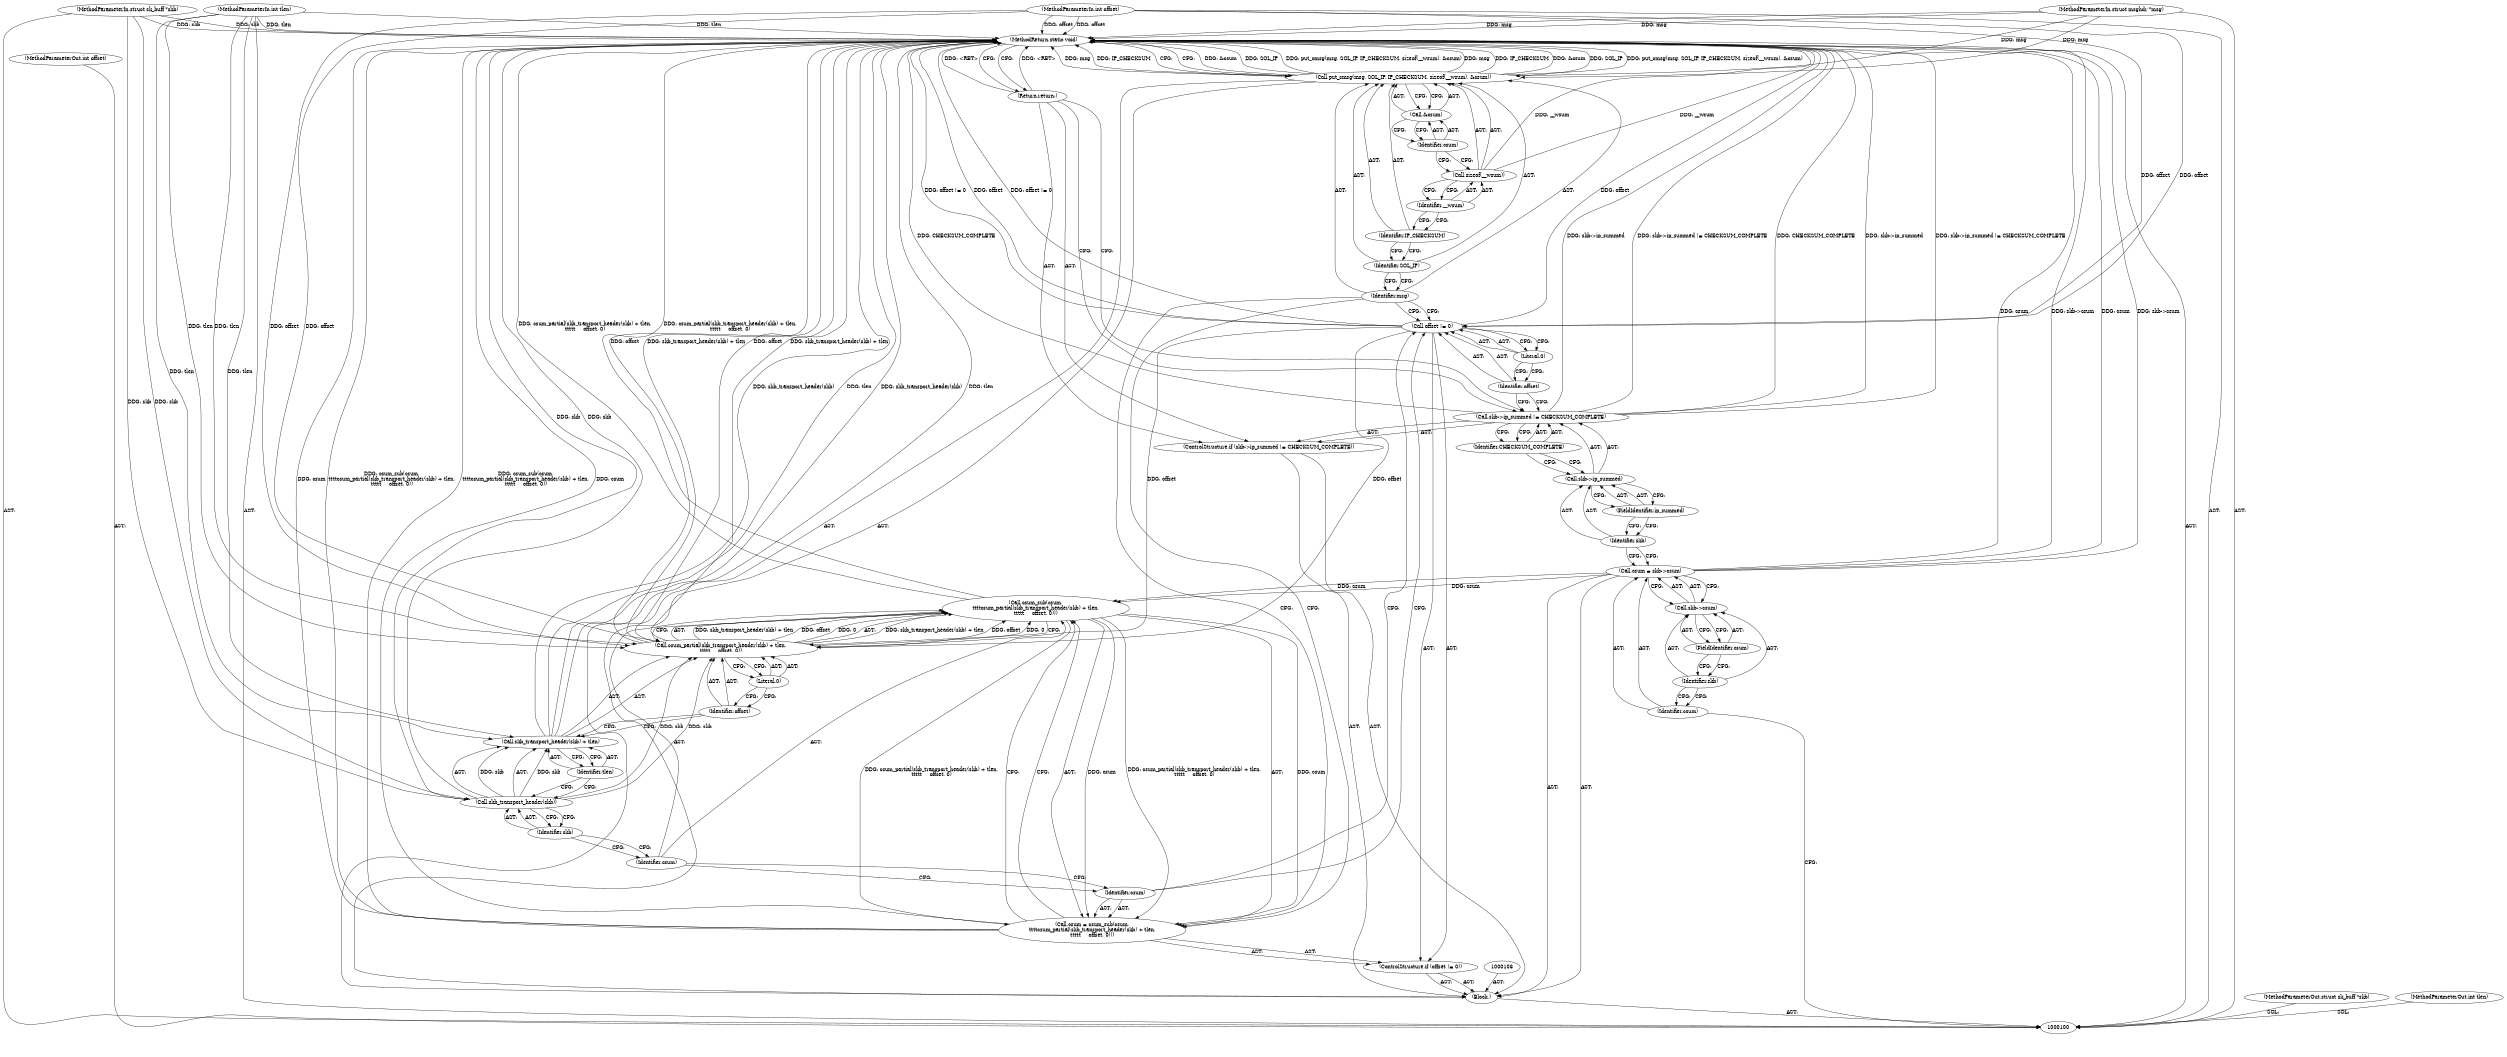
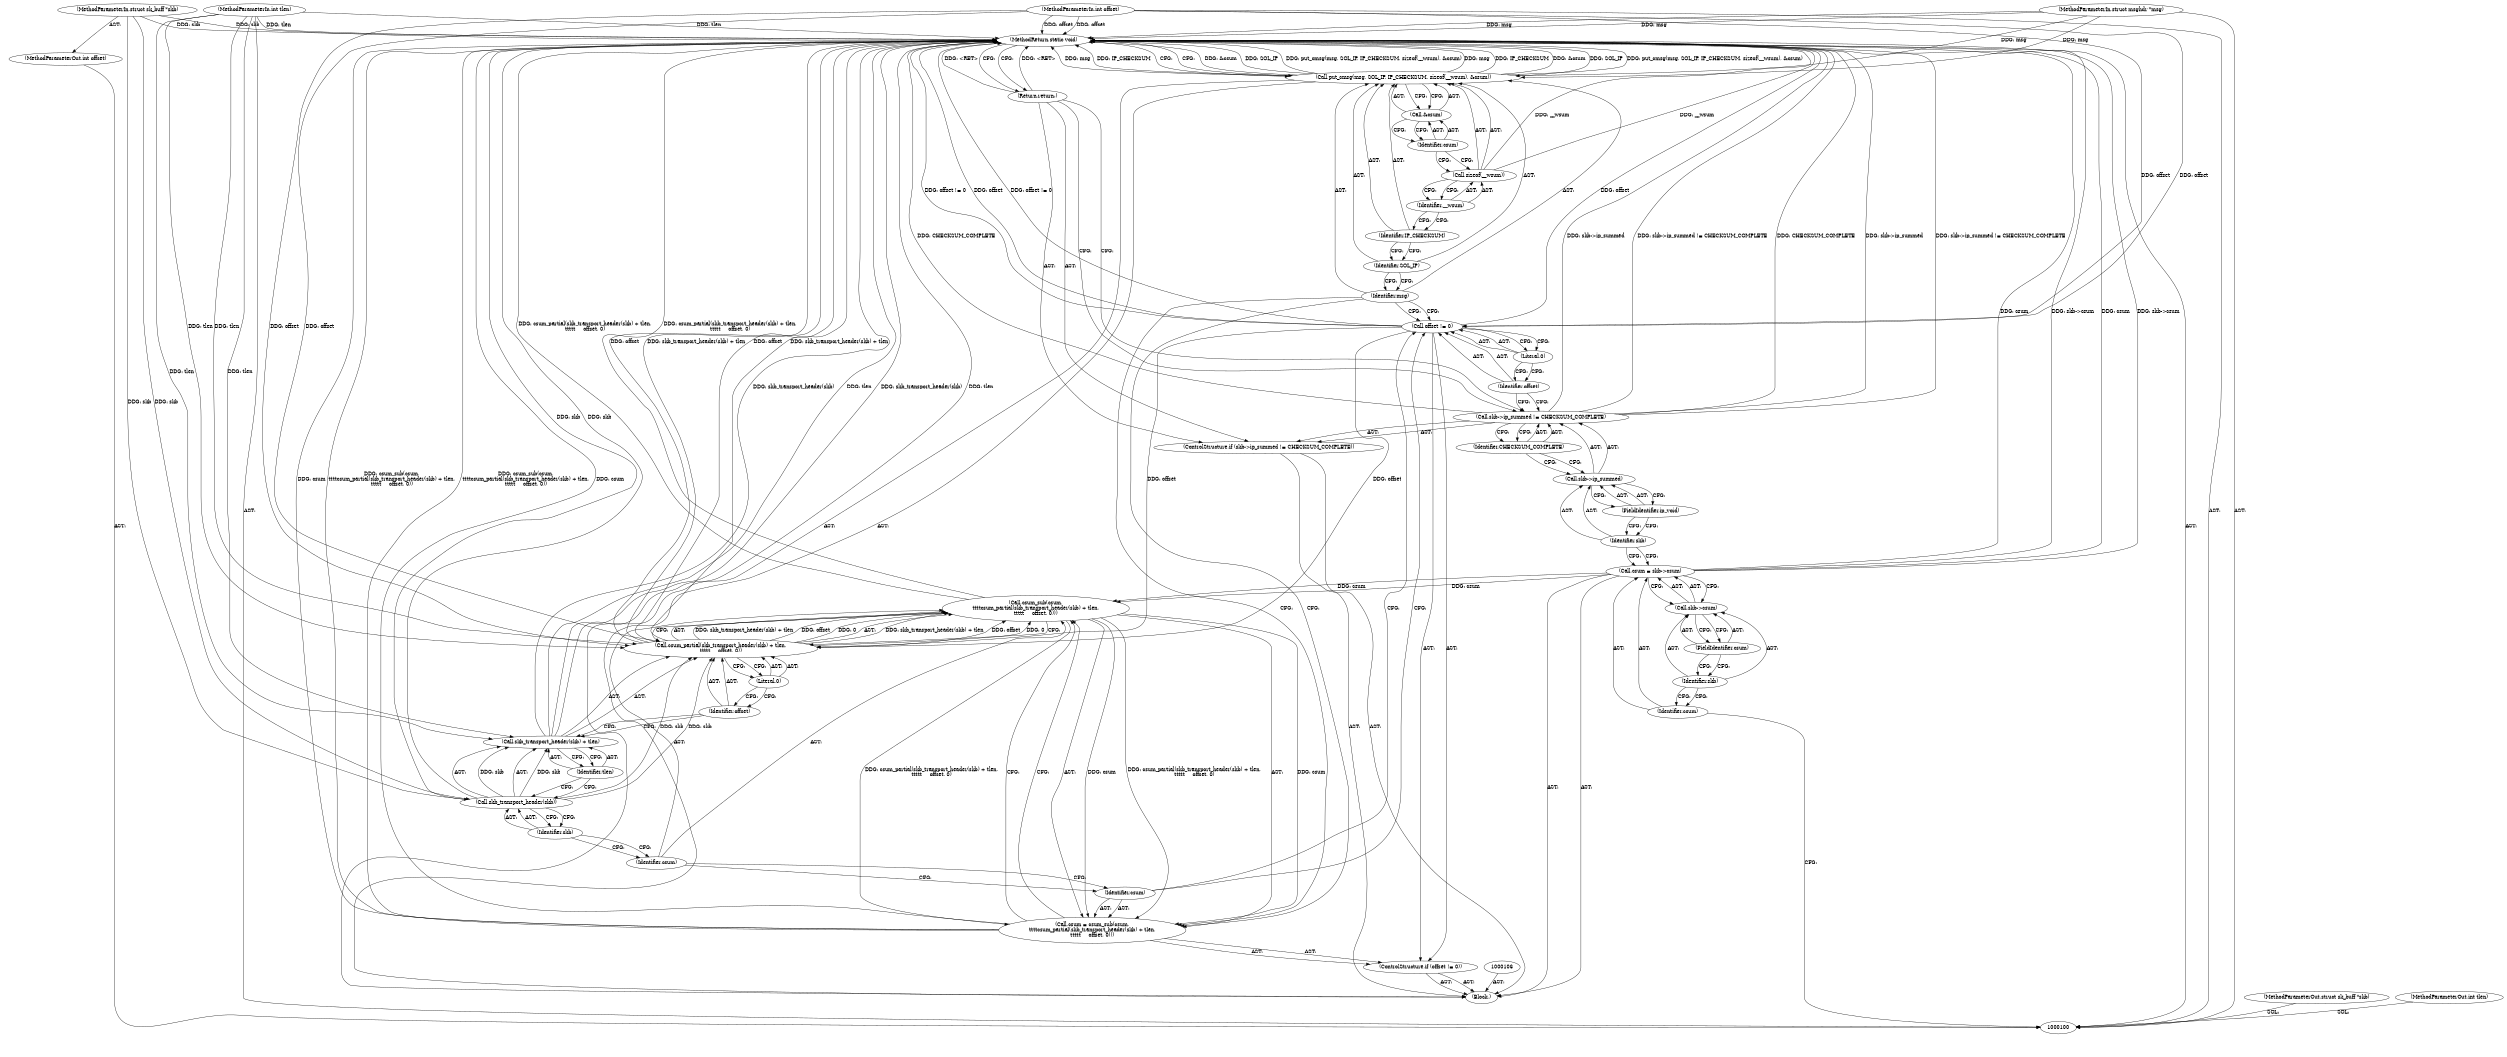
node "(FieldIdentifier,ip_summed)": label "(FieldIdentifier,ip_summed)" -> "(FieldIdentifier,ip_void)"
edge "(Block,)" -> "1000100": removed, label "AST:"
edge "(MethodParameterIn,struct sk_buff *skb)" -> "1000100": now "(MethodParameterIn,struct sk_buff *skb)" -> "(MethodParameterOut,int offset)"
